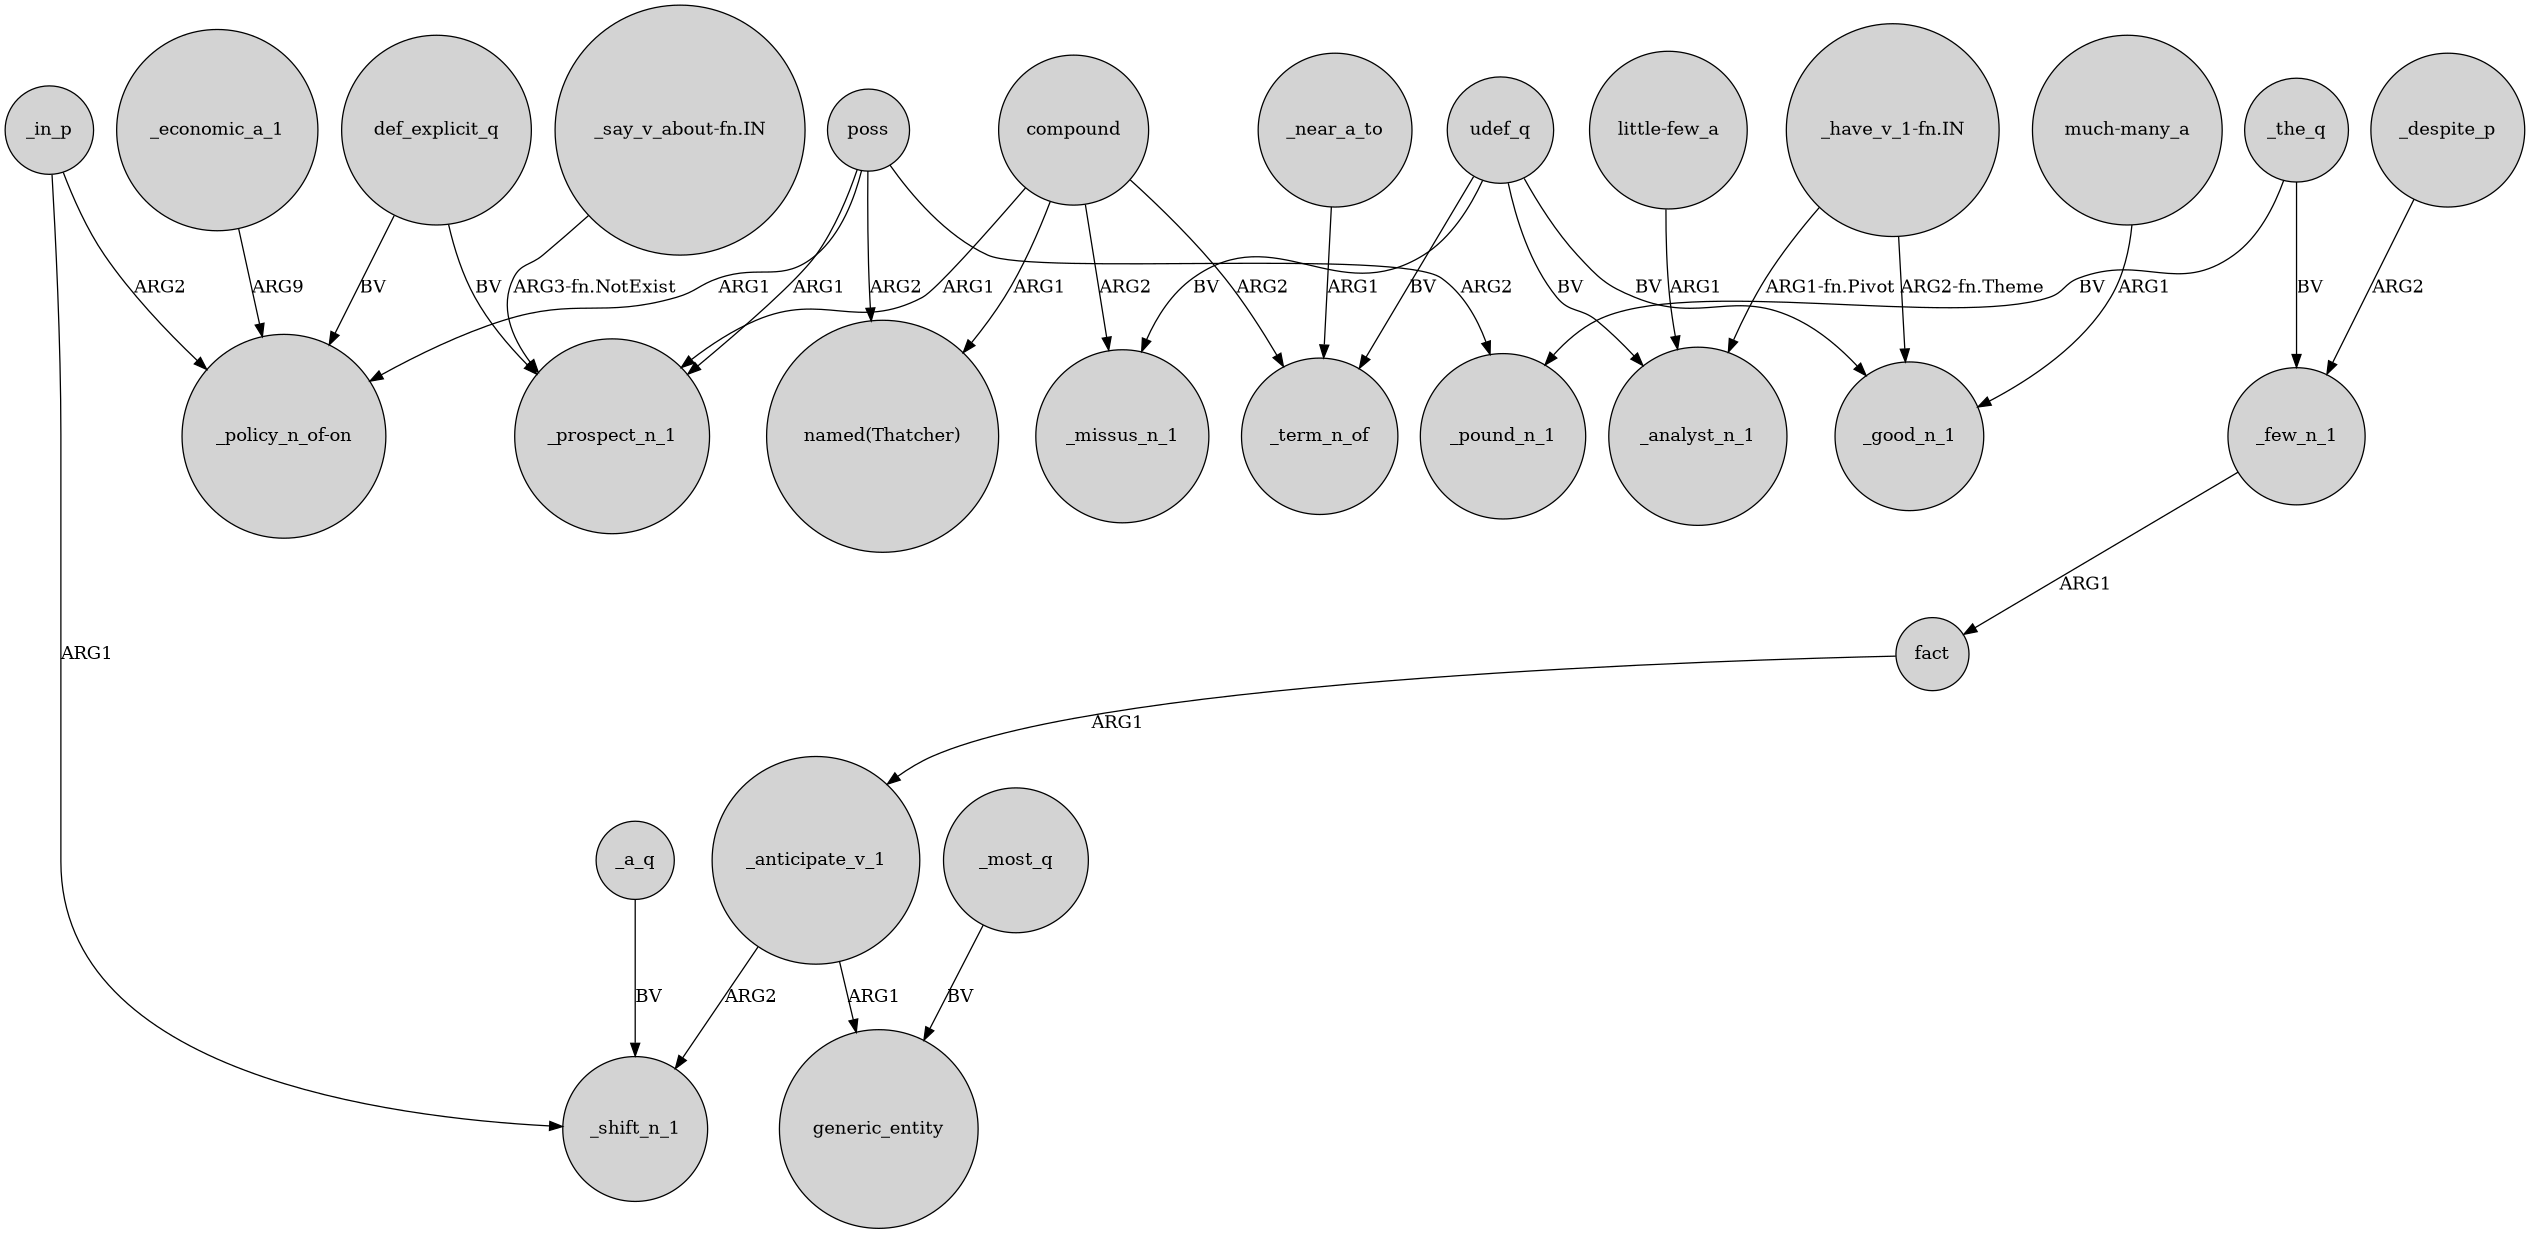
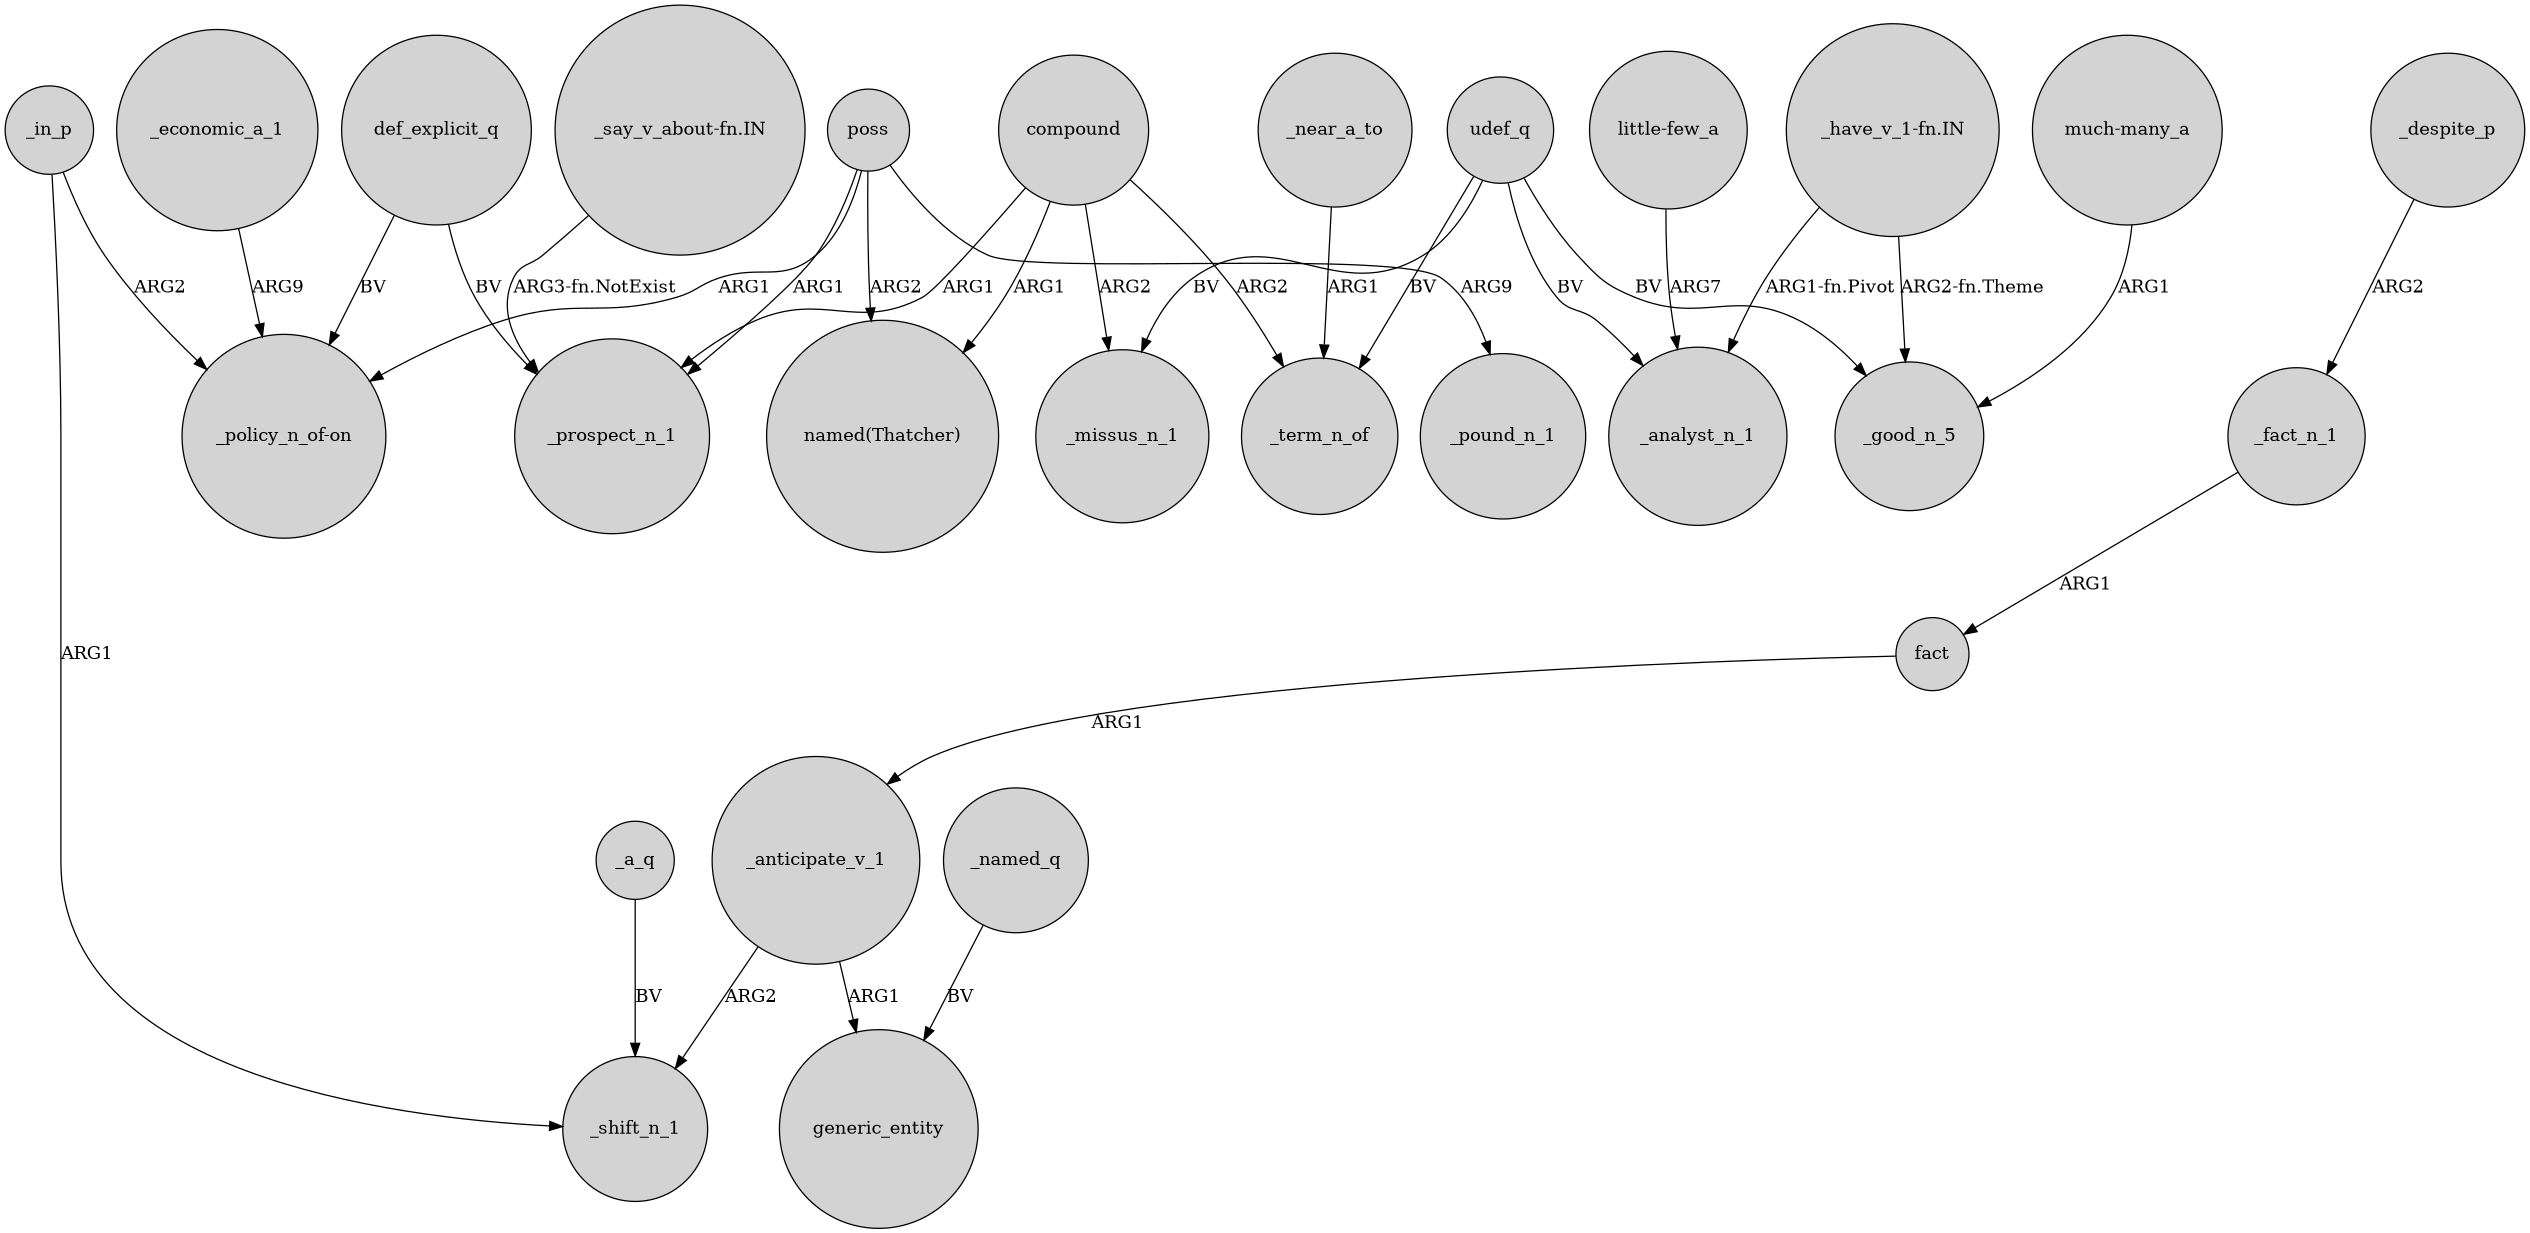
node "_the_q": removed
edge "poss" -> "_pound_n_1": label "ARG2" -> "ARG9"
edge "little-few_a" -> "_analyst_n_1": label "ARG1" -> "ARG7"
node "_good_n_1": label "_good_n_1" -> "_good_n_5"
node "_few_n_1": label "_few_n_1" -> "_fact_n_1"
node "_most_q": label "_most_q" -> "_named_q"
